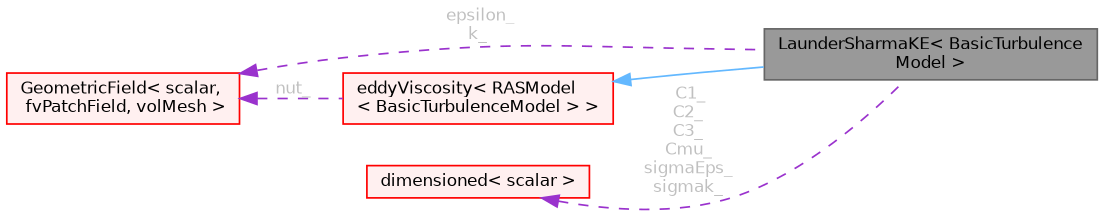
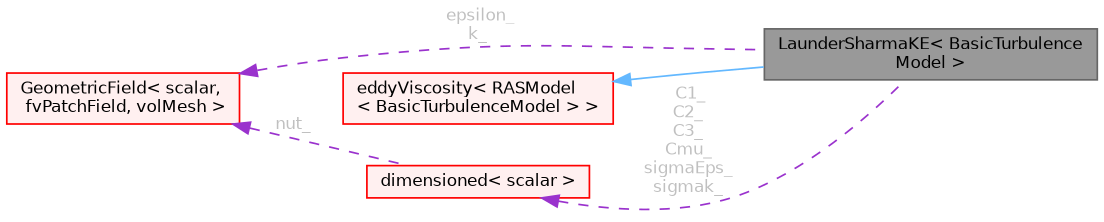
edge "eddyViscosity< RASModel < BasicTurbulenceModel > >" -> "GeometricField< scalar, fvPatchField, volMesh >": now "dimensioned< scalar >" -> "GeometricField< scalar, fvPatchField, volMesh >"
